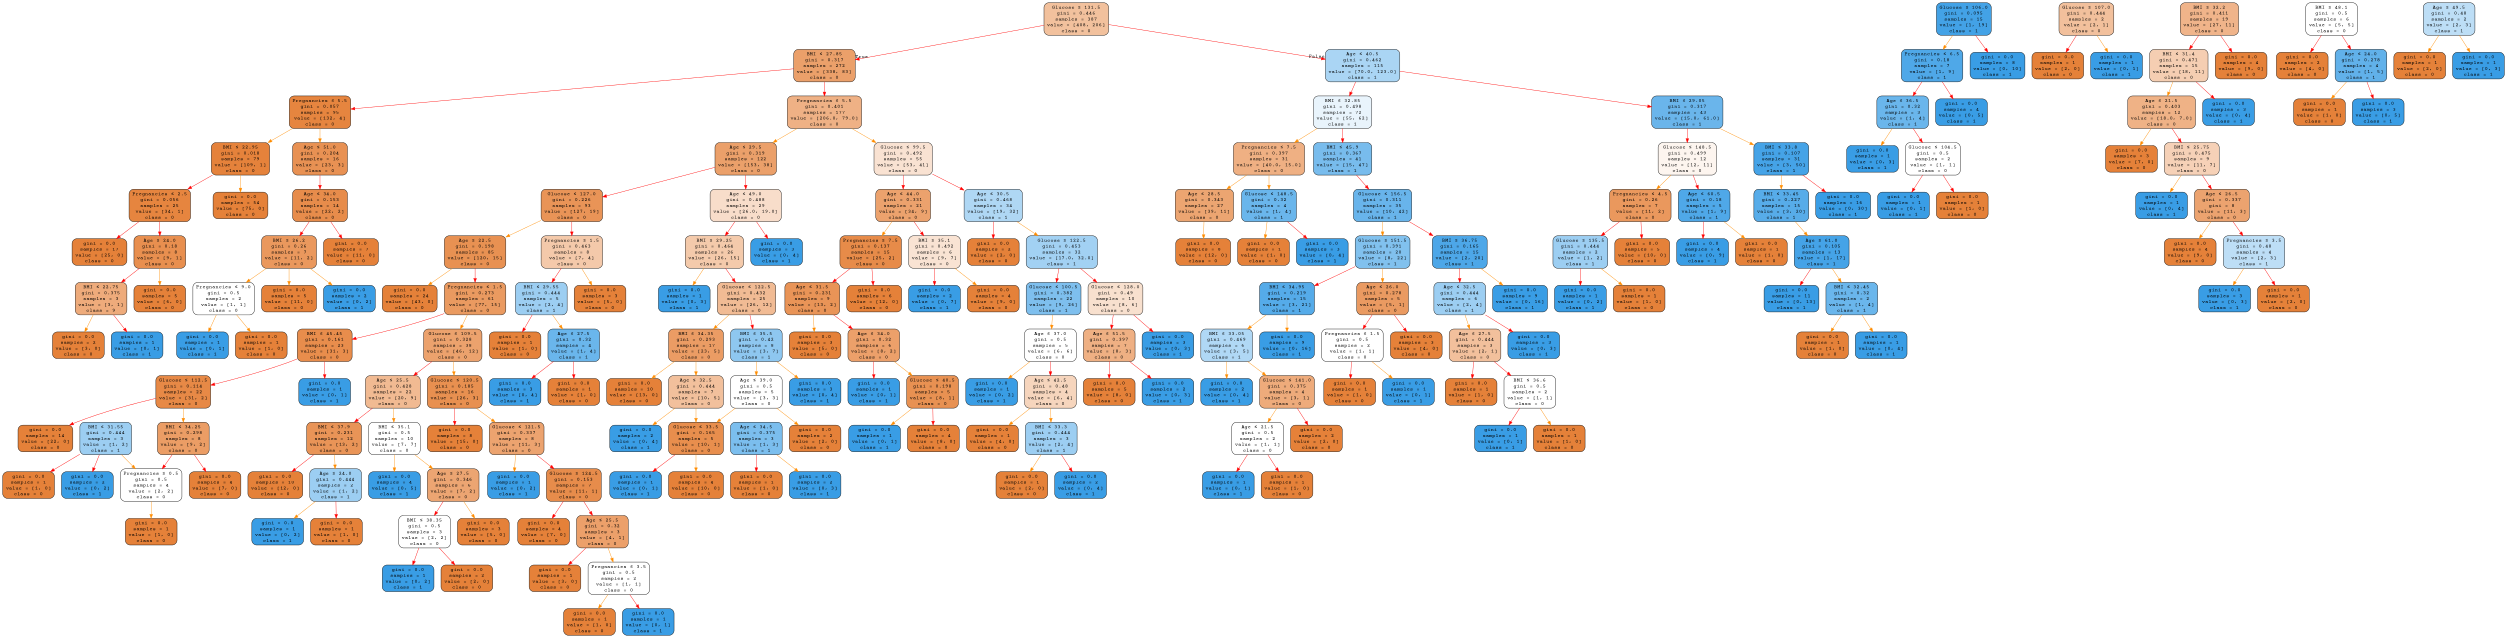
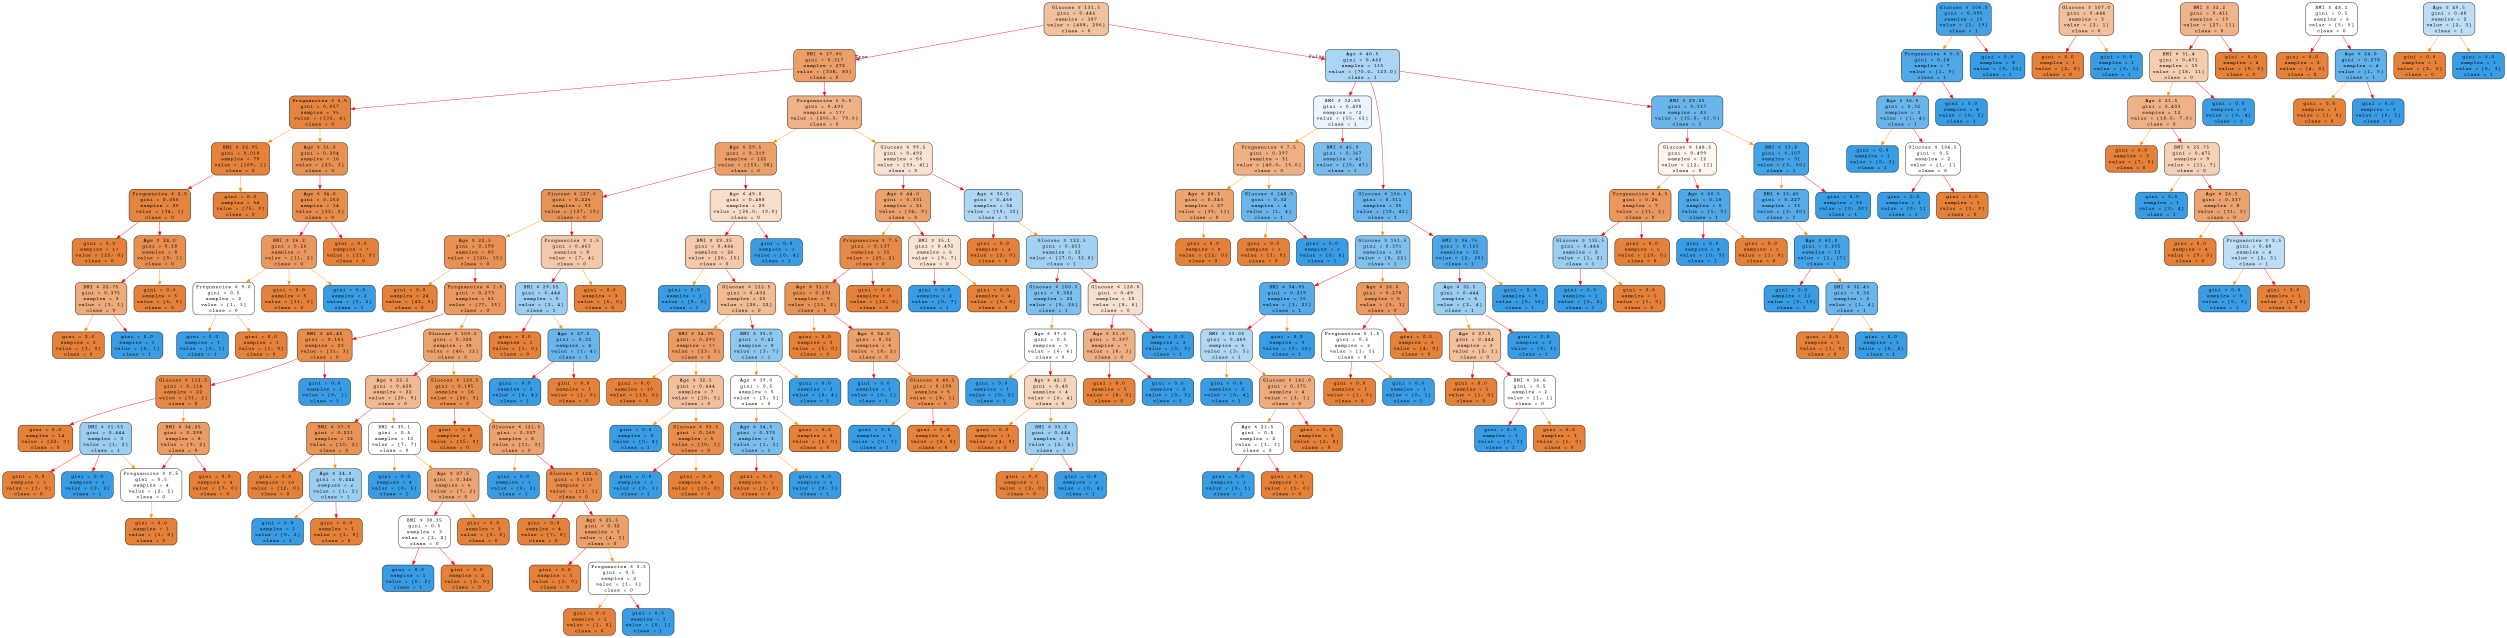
edge "BMI ≤ 45.9" -> "Glucose ≤ 156.5": now "Age ≤ 40.5" -> "Glucose ≤ 156.5"
node "Age ≤ 26.5": text "gini = 8" -> "samples = 8"
edge "BMI ≤ 34.95" -> "BMI ≤ 33.05": color darkorange -> red
edge "Age ≤ 39.0" -> "Glucose ≤ 33.5": now "Age ≤ 39.0" -> "Age ≤ 34.5"
